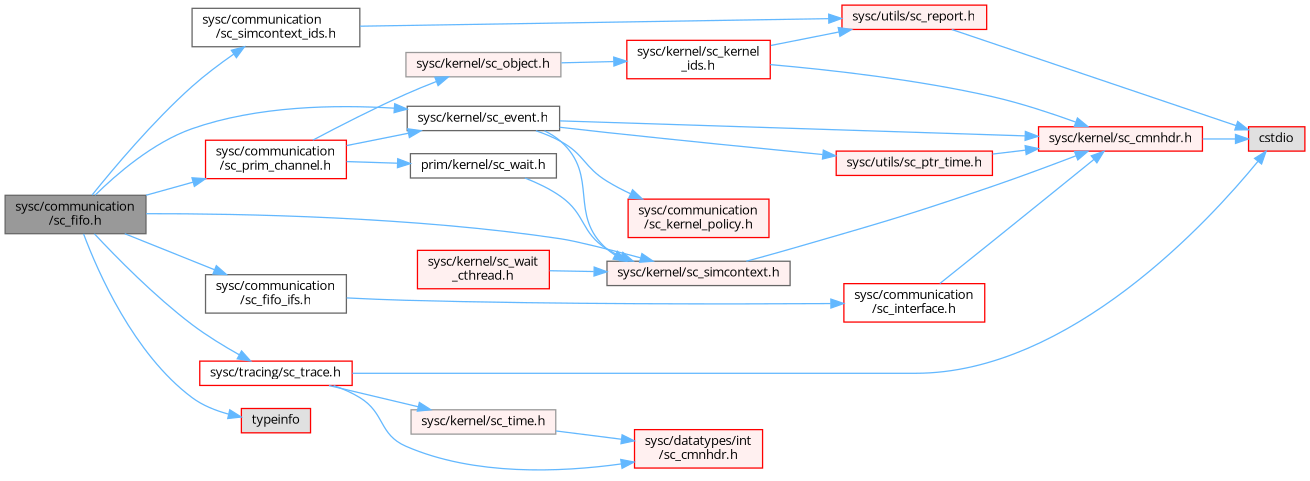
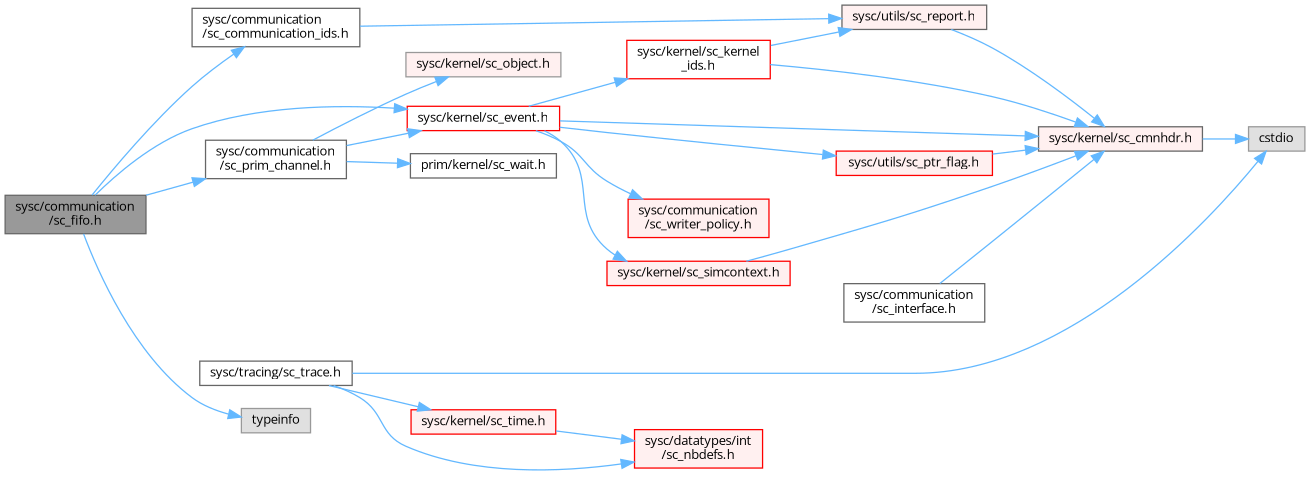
node "sysc/utils/sc_report.h": color red -> grey40
node "sysc/communication /sc_simcontext_ids.h": label "sysc/communication /sc_simcontext_ids.h" -> "sysc/communication /sc_communication_ids.h"
edge "sysc/kernel/sc_object.h" -> "sysc/kernel/sc_kernel _ids.h": now "sysc/kernel/sc_event.h" -> "sysc/kernel/sc_kernel _ids.h"
edge "sysc/utils/sc_report.h" -> "cstdio": now "sysc/utils/sc_report.h" -> "sysc/kernel/sc_cmnhdr.h"
node "sysc/kernel/sc_event.h": color grey40 -> red
node "sysc/kernel/sc_cmnhdr.h": color red -> grey40
node "cstdio": color red -> grey60
node "sysc/communication /sc_prim_channel.h": color red -> grey40
node "sysc/utils/sc_ptr_time.h": label "sysc/utils/sc_ptr_time.h" -> "sysc/utils/sc_ptr_flag.h"
edge "prim/kernel/sc_wait.h" -> "sysc/kernel/sc_simcontext.h": removed
node "sysc/communication /sc_kernel_policy.h": label "sysc/communication /sc_kernel_policy.h" -> "sysc/communication /sc_writer_policy.h"
edge "sysc/communication /sc_fifo.h" -> "sysc/kernel/sc_simcontext.h": removed
node "sysc/kernel/sc_wait _cthread.h": removed
node "sysc/kernel/sc_simcontext.h": color grey40 -> red
node "sysc/communication /sc_fifo_ifs.h": removed
edge "sysc/communication /sc_fifo.h" -> "sysc/tracing/sc_trace.h": removed
node "sysc/communication /sc_interface.h": color red -> grey40
node "sysc/tracing/sc_trace.h": color red -> grey40
node "typeinfo": color red -> grey60
node "sysc/kernel/sc_time.h": color grey60 -> red
node "sysc/datatypes/int /sc_cmnhdr.h": label "sysc/datatypes/int /sc_cmnhdr.h" -> "sysc/datatypes/int /sc_nbdefs.h"
